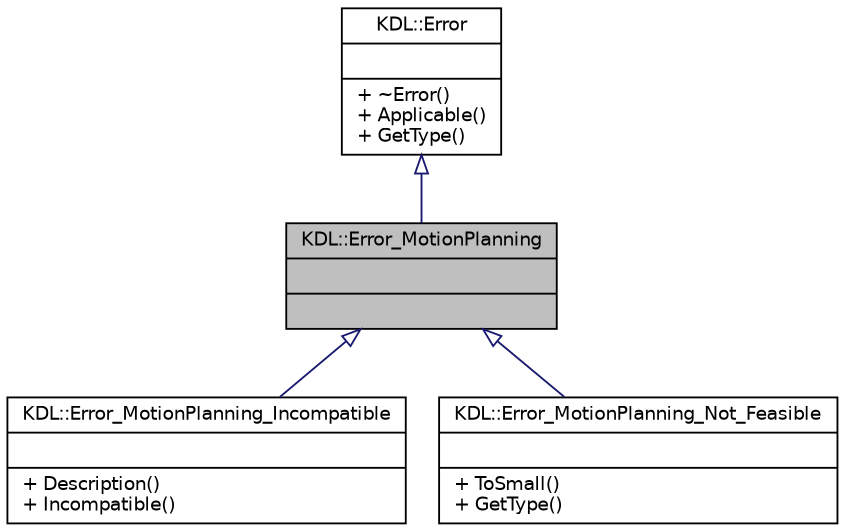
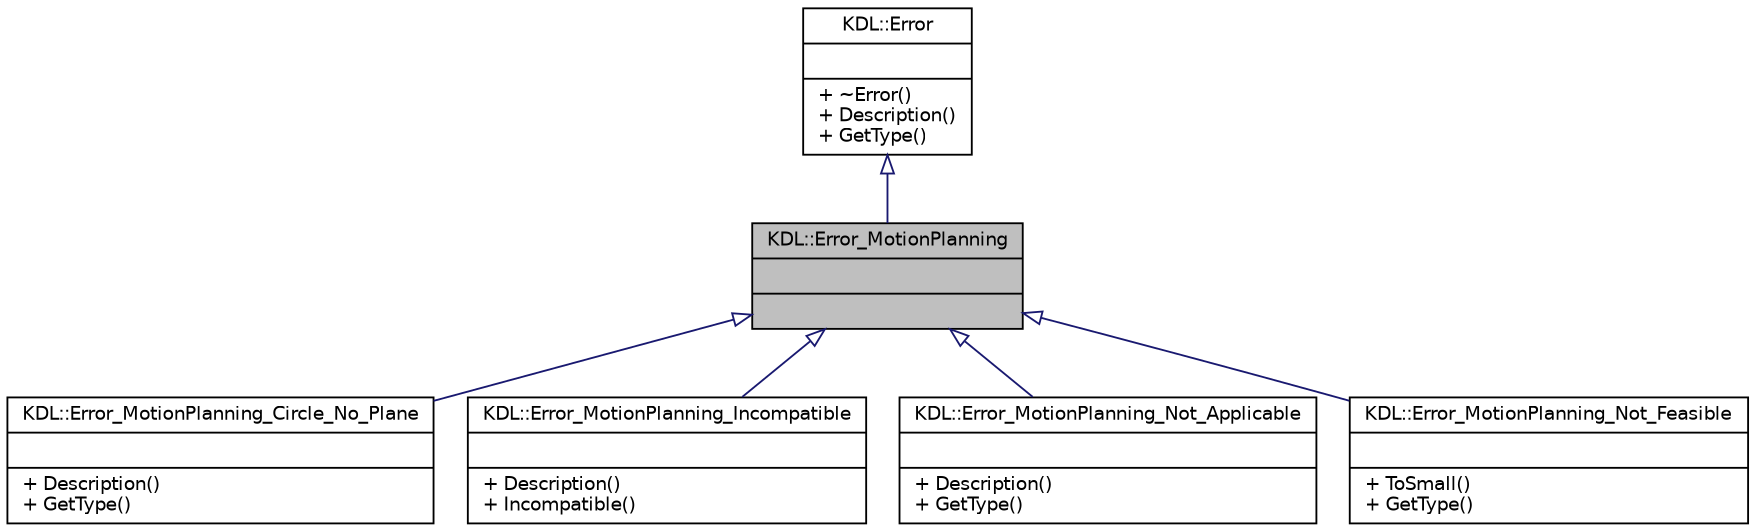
node "KDL::Error": text "+ Applicable()" -> "+ Description()"
node "KDL::Error_MotionPlanning_Circle_No_Plane": added
node "KDL::Error_MotionPlanning_Not_Applicable": added
